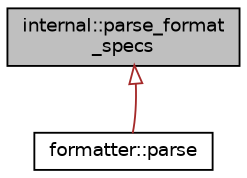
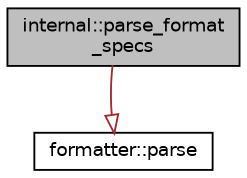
edge "formatter::parse" -> "internal::parse_format _specs": reversed
